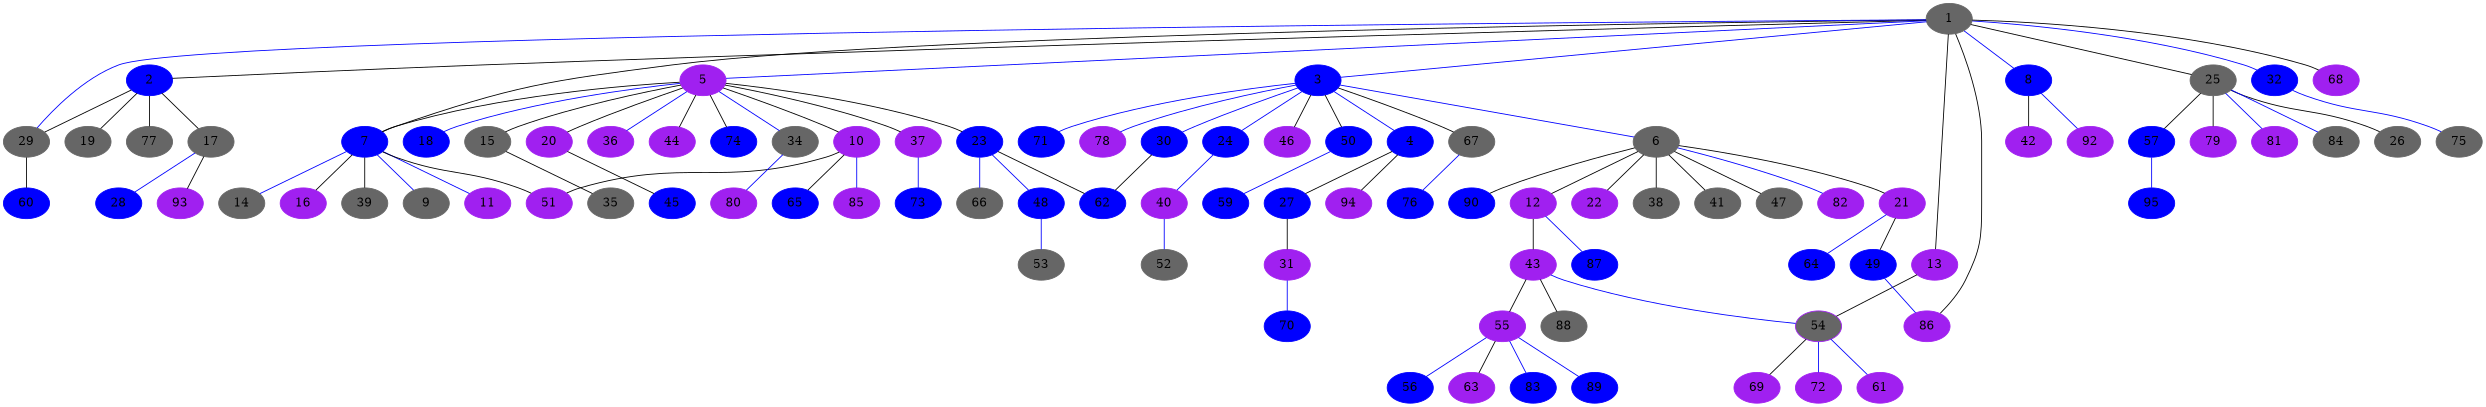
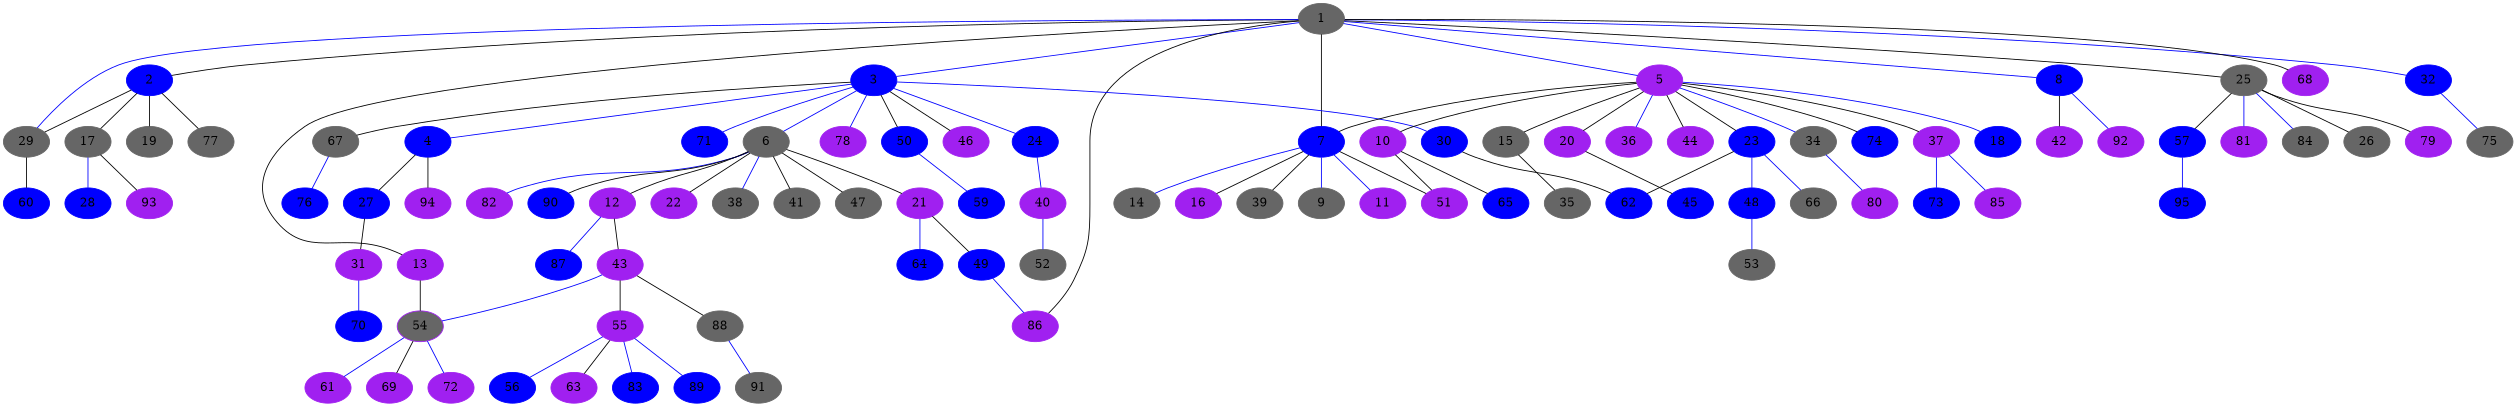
edge "10" -- "85": now "37" -- "85"
edge "6" -- "38": color black -> blue
node "91": added
